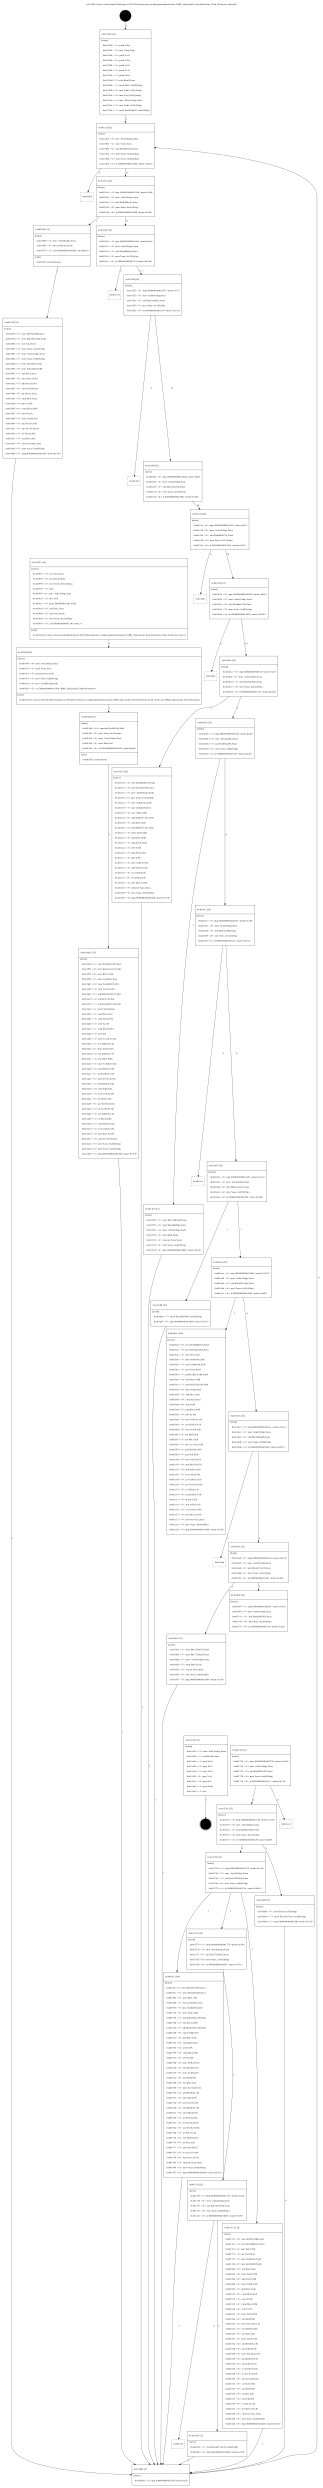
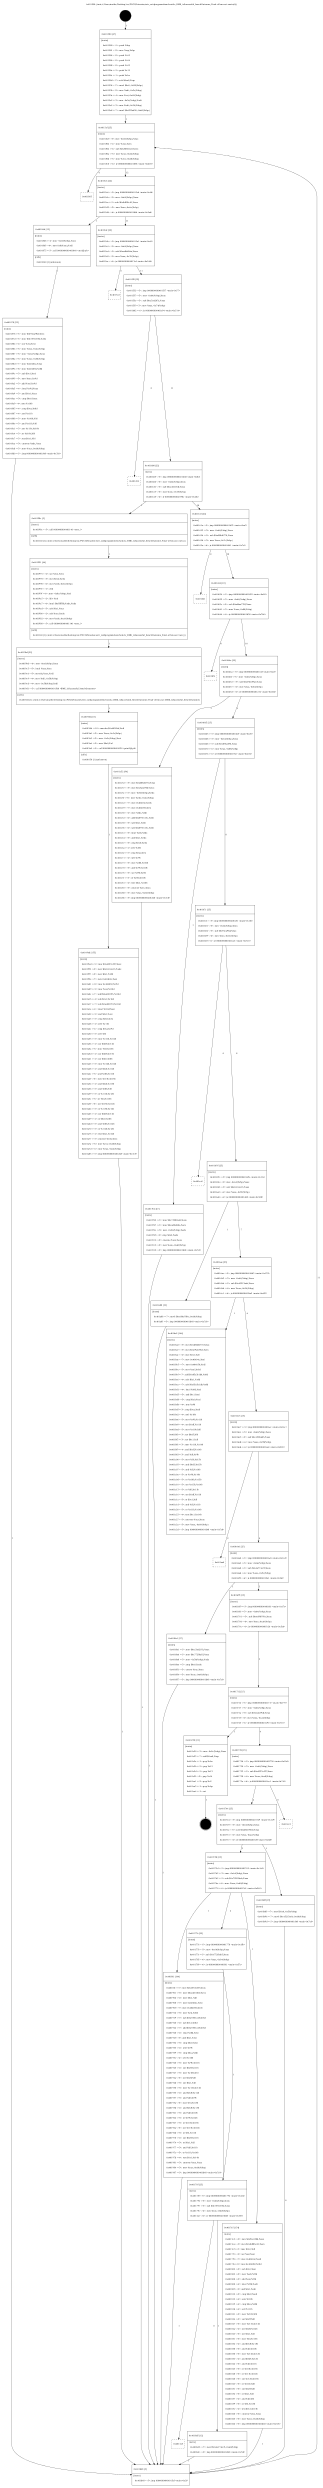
node "0x40198c [5]": added
node "0x401712 [25]": added
